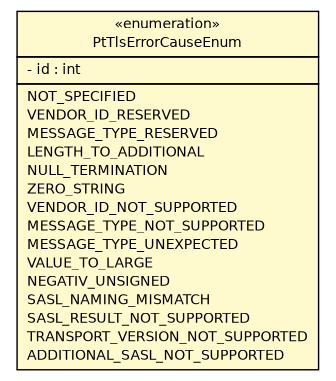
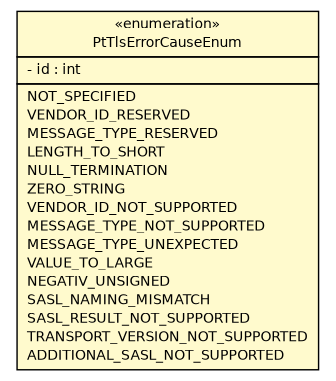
node "PtTlsErrorCauseEnum": text "LENGTH_TO_ADDITIONAL" -> "LENGTH_TO_SHORT"
